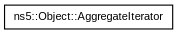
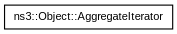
node "ns5::Object::AggregateIterator": label "ns5::Object::AggregateIterator" -> "ns3::Object::AggregateIterator"
